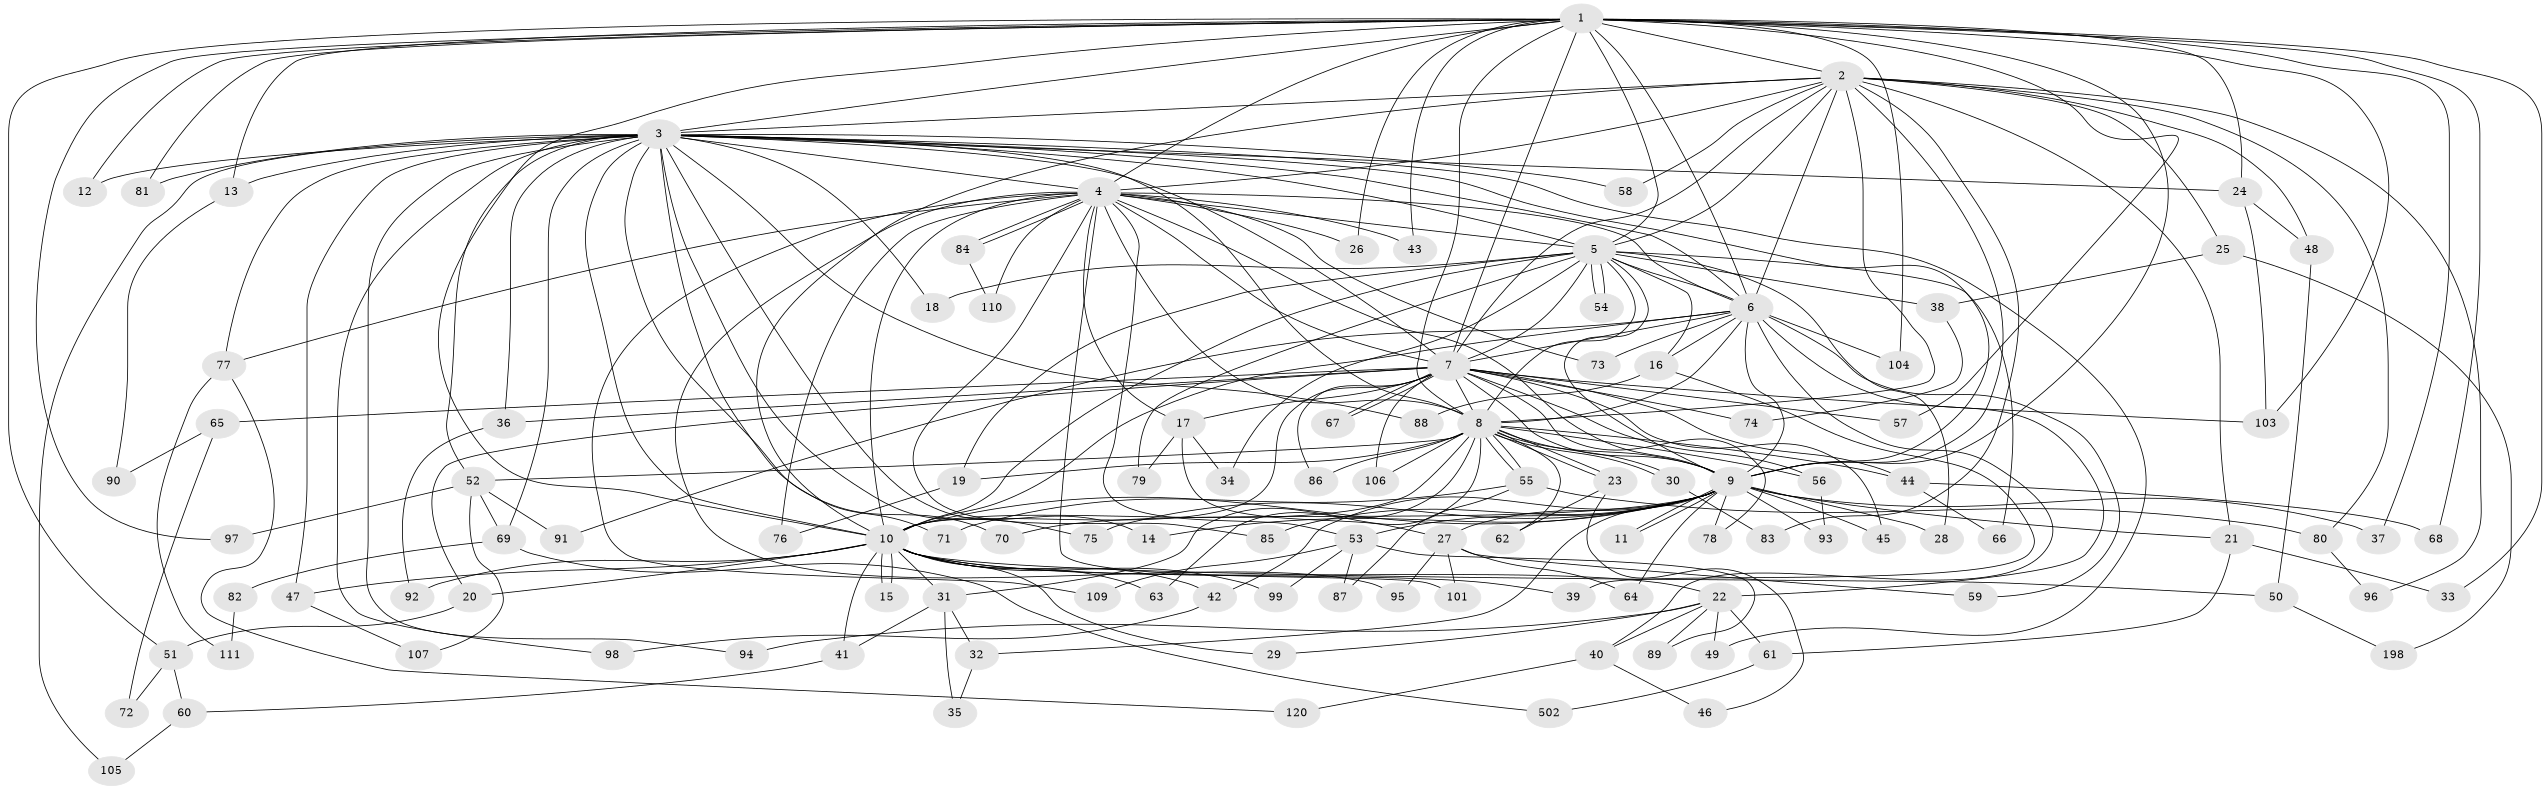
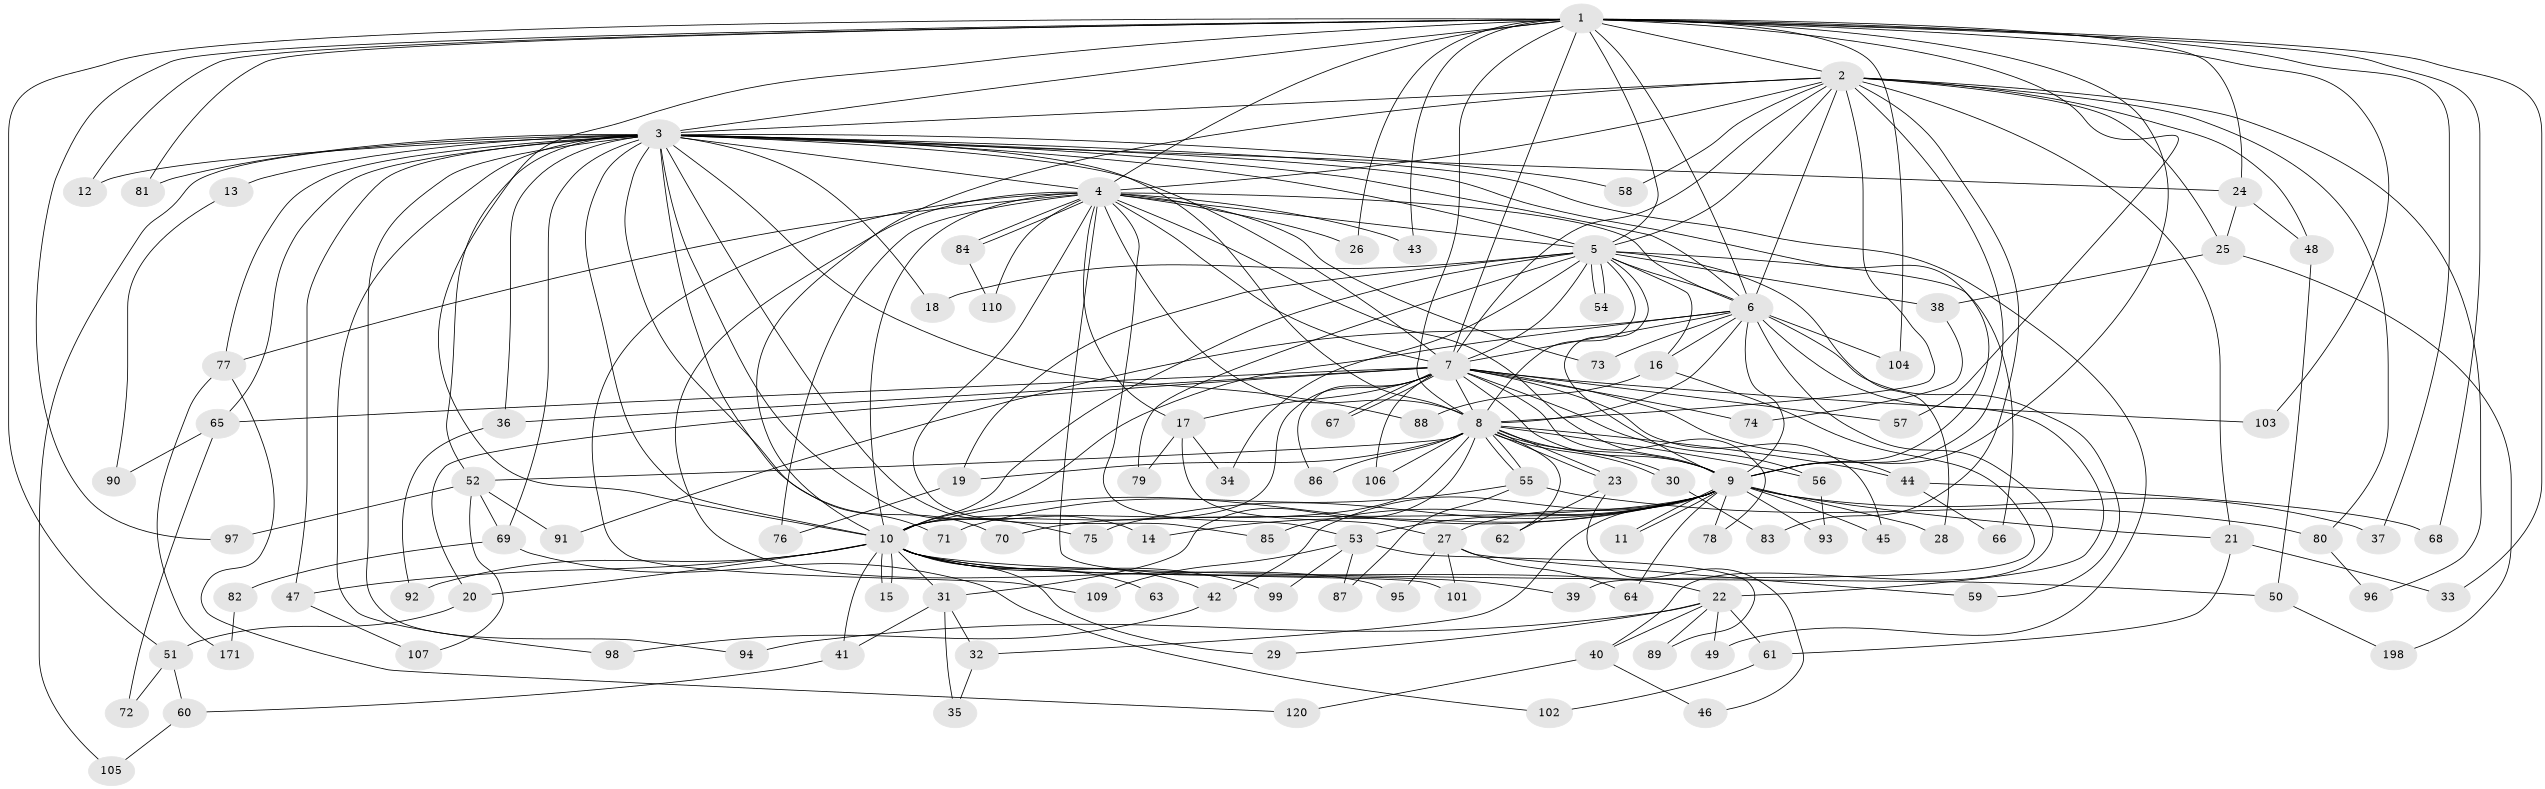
edge "1" -- "13": removed
edge "3" -- "65": added
edge "24" -- "103": now "24" -- "25"
edge "8" -- "63": removed
node "111": label "111" -> "171"
node "502": label "502" -> "102"
